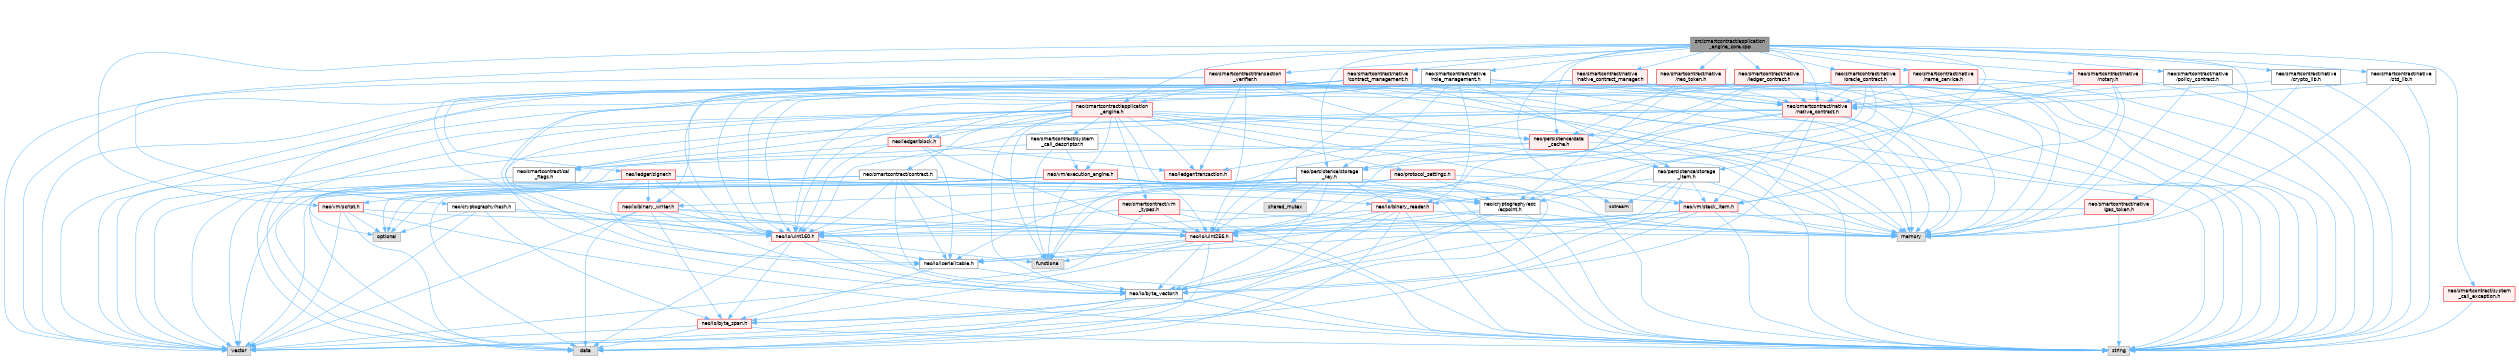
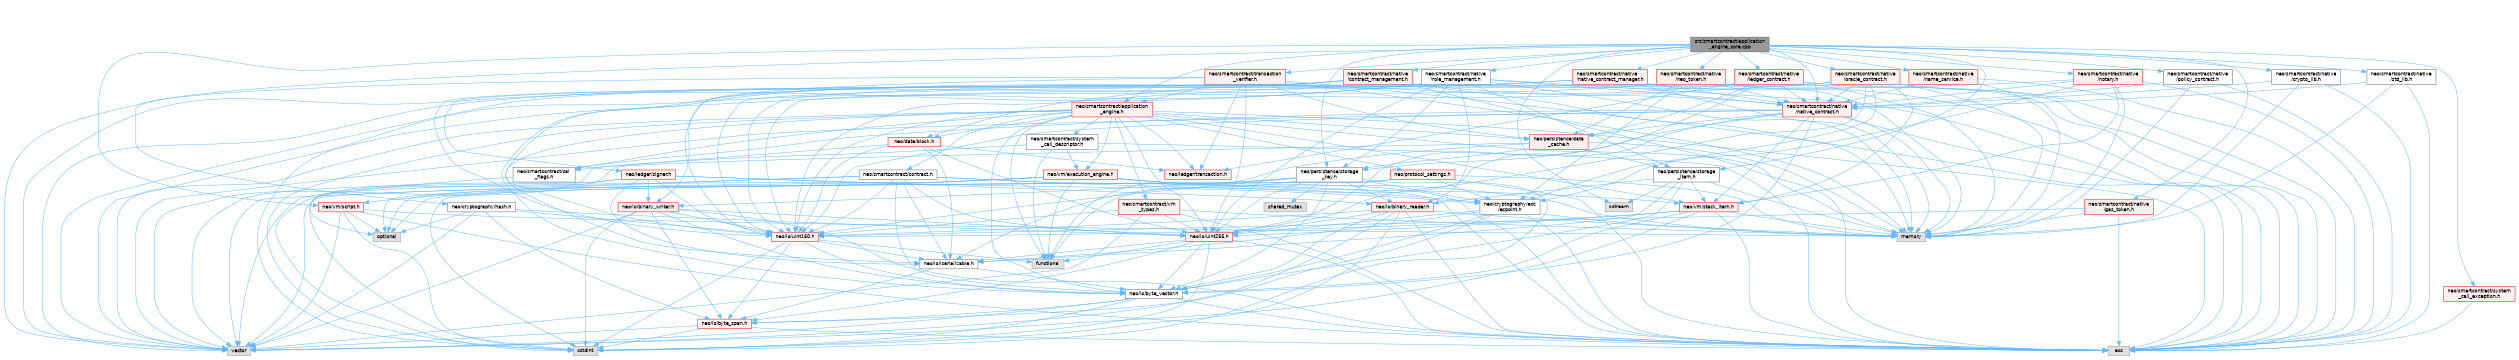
edge "src/smartcontract/application _engine_core.cpp" -> "neo/persistence/data _cache.h": now "neo/smartcontract/native /native_contract.h" -> "neo/persistence/data _cache.h"
node "neo/ledger/block.h": label "neo/ledger/block.h" -> "neo/data/block.h"
node "data": label "data" -> "cstdint"
node "string": label "string" -> "ecc"
